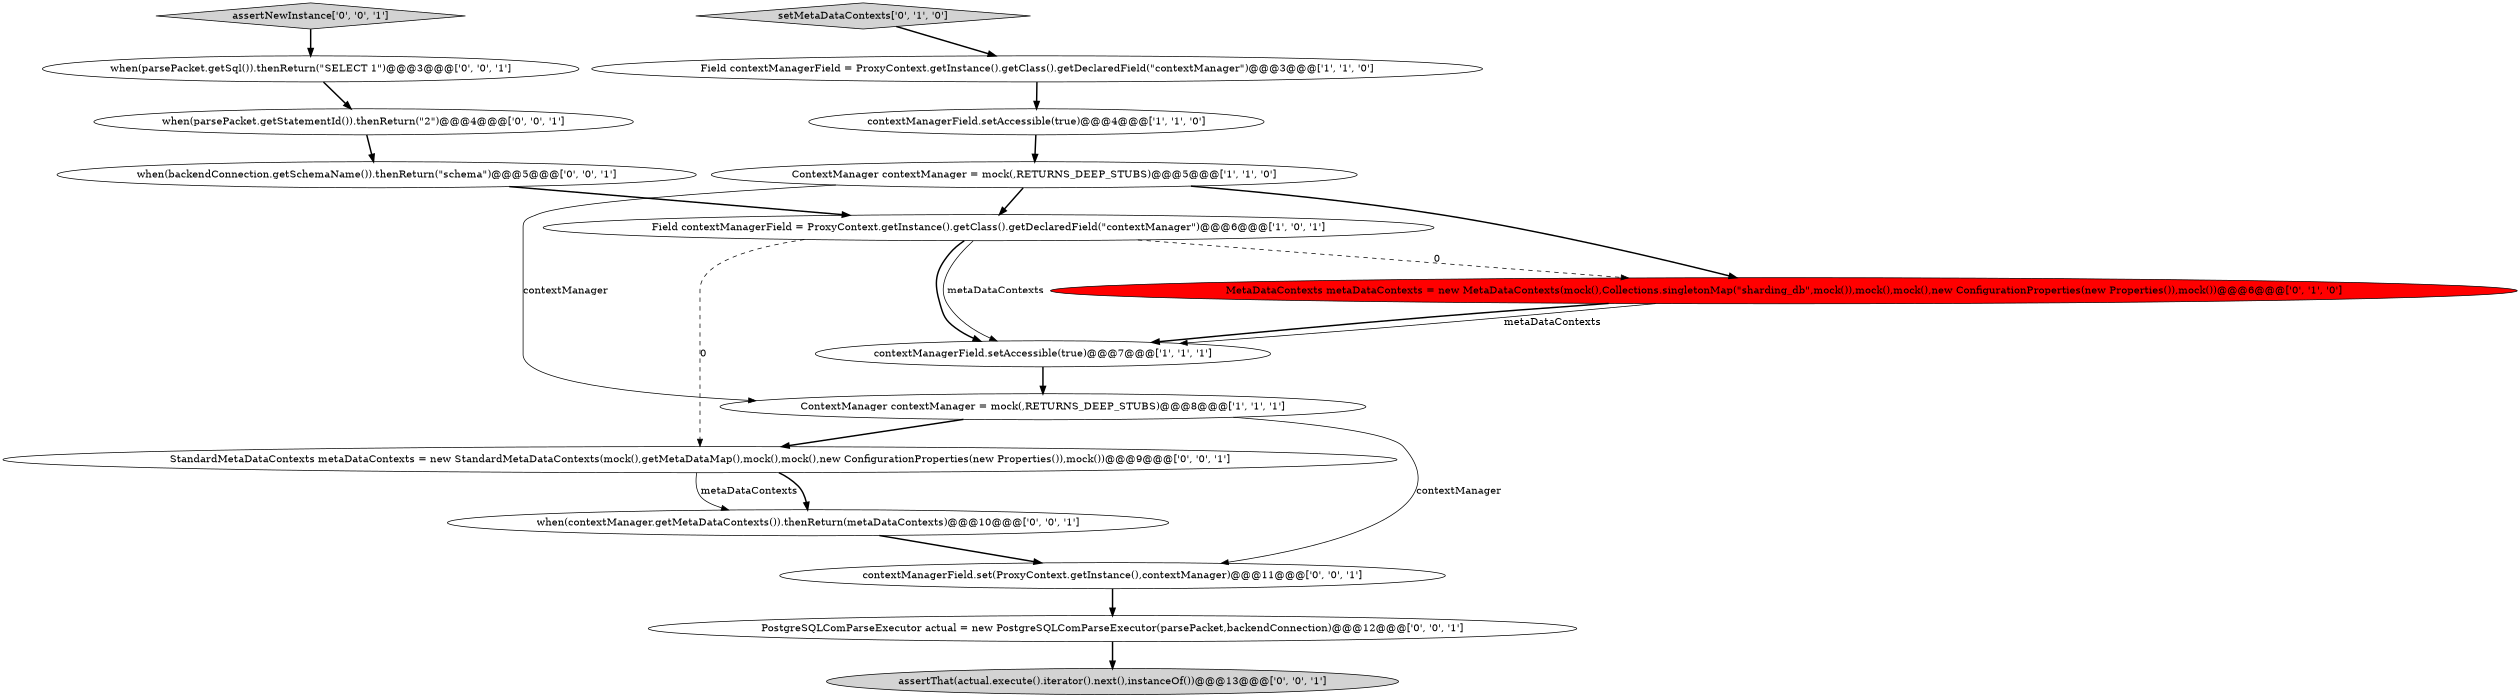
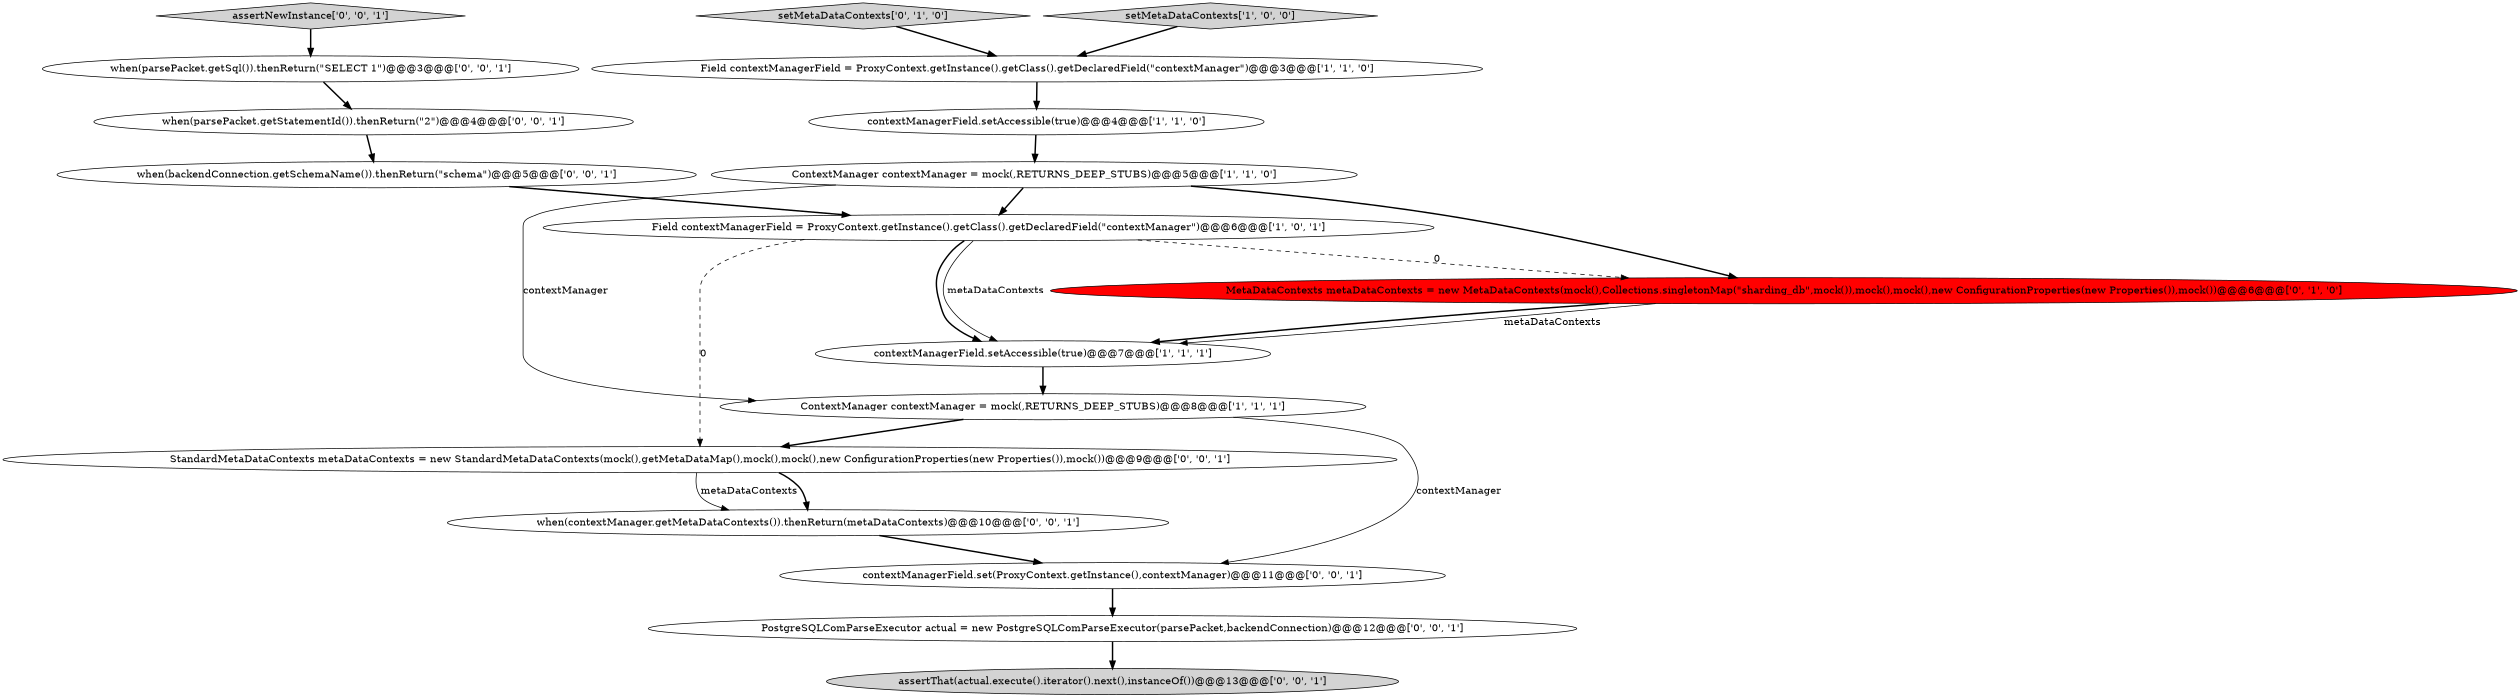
node "setMetaDataContexts['1', '0', '0']": added
